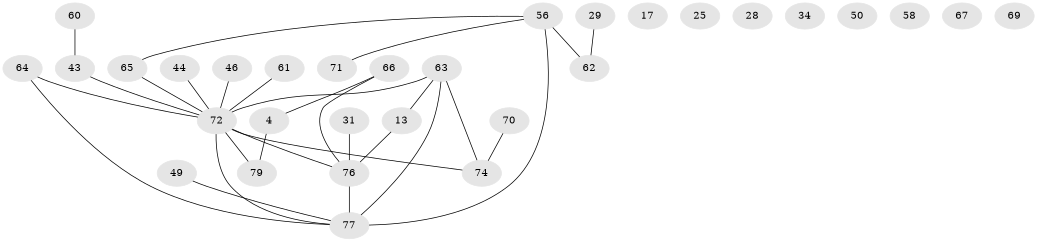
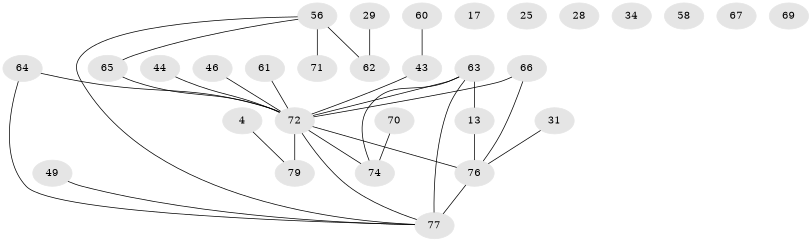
node "50": removed
edge "66" -- "4": now "66" -- "72"
